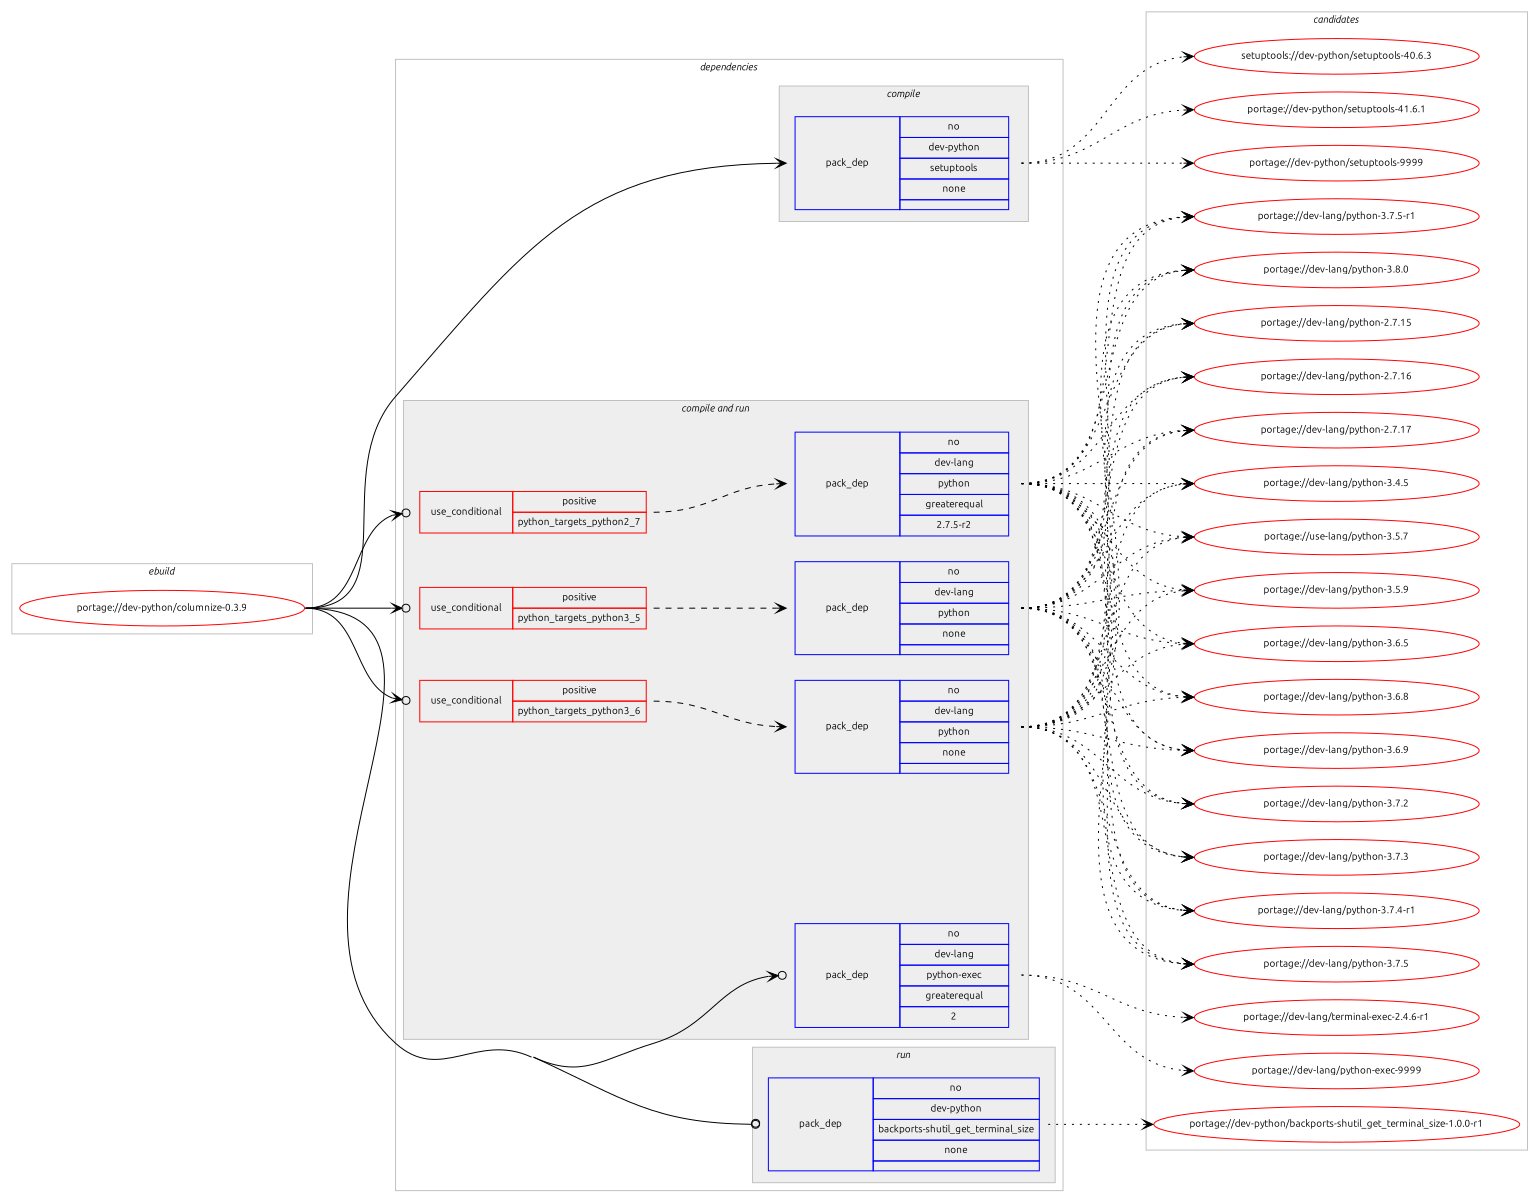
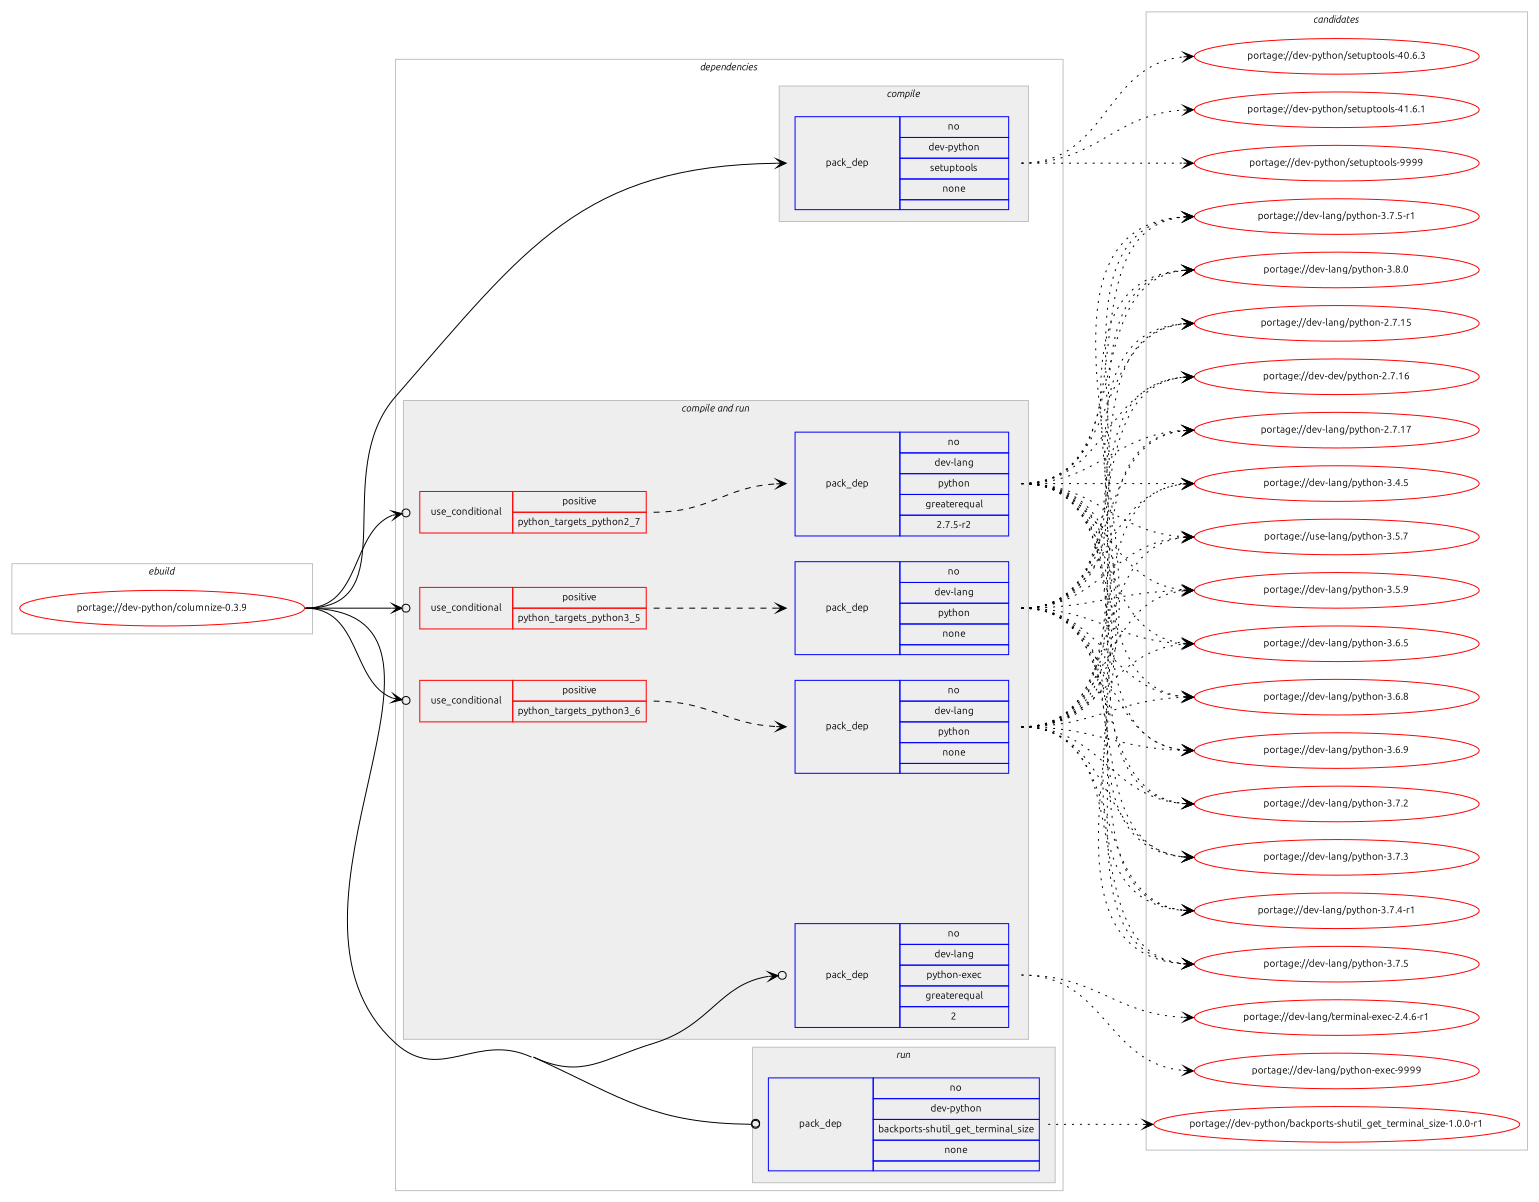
node "setuptools://dev-python/setuptools-40.6.3": label "setuptools://dev-python/setuptools-40.6.3" -> "portage://dev-python/setuptools-40.6.3"
node "portage://dev-lang/python-2.7.16": label "portage://dev-lang/python-2.7.16" -> "portage://dev-dev/python-2.7.16"
